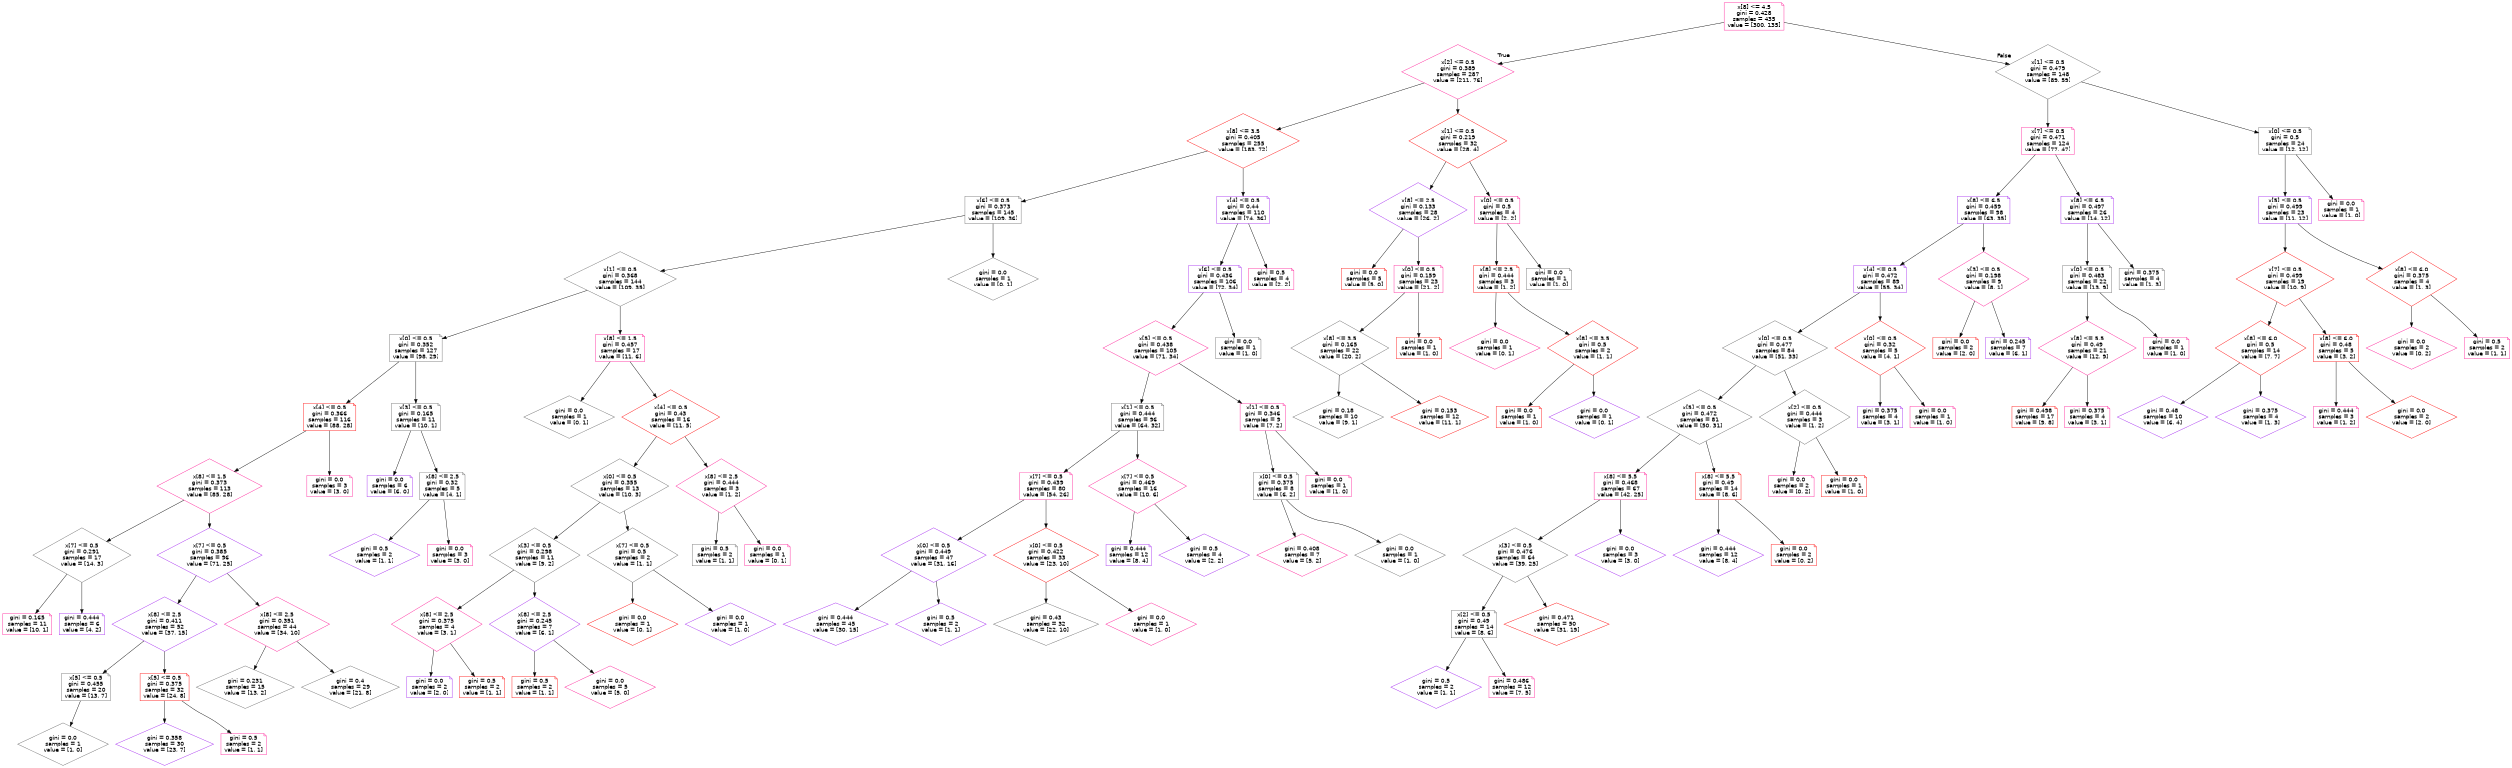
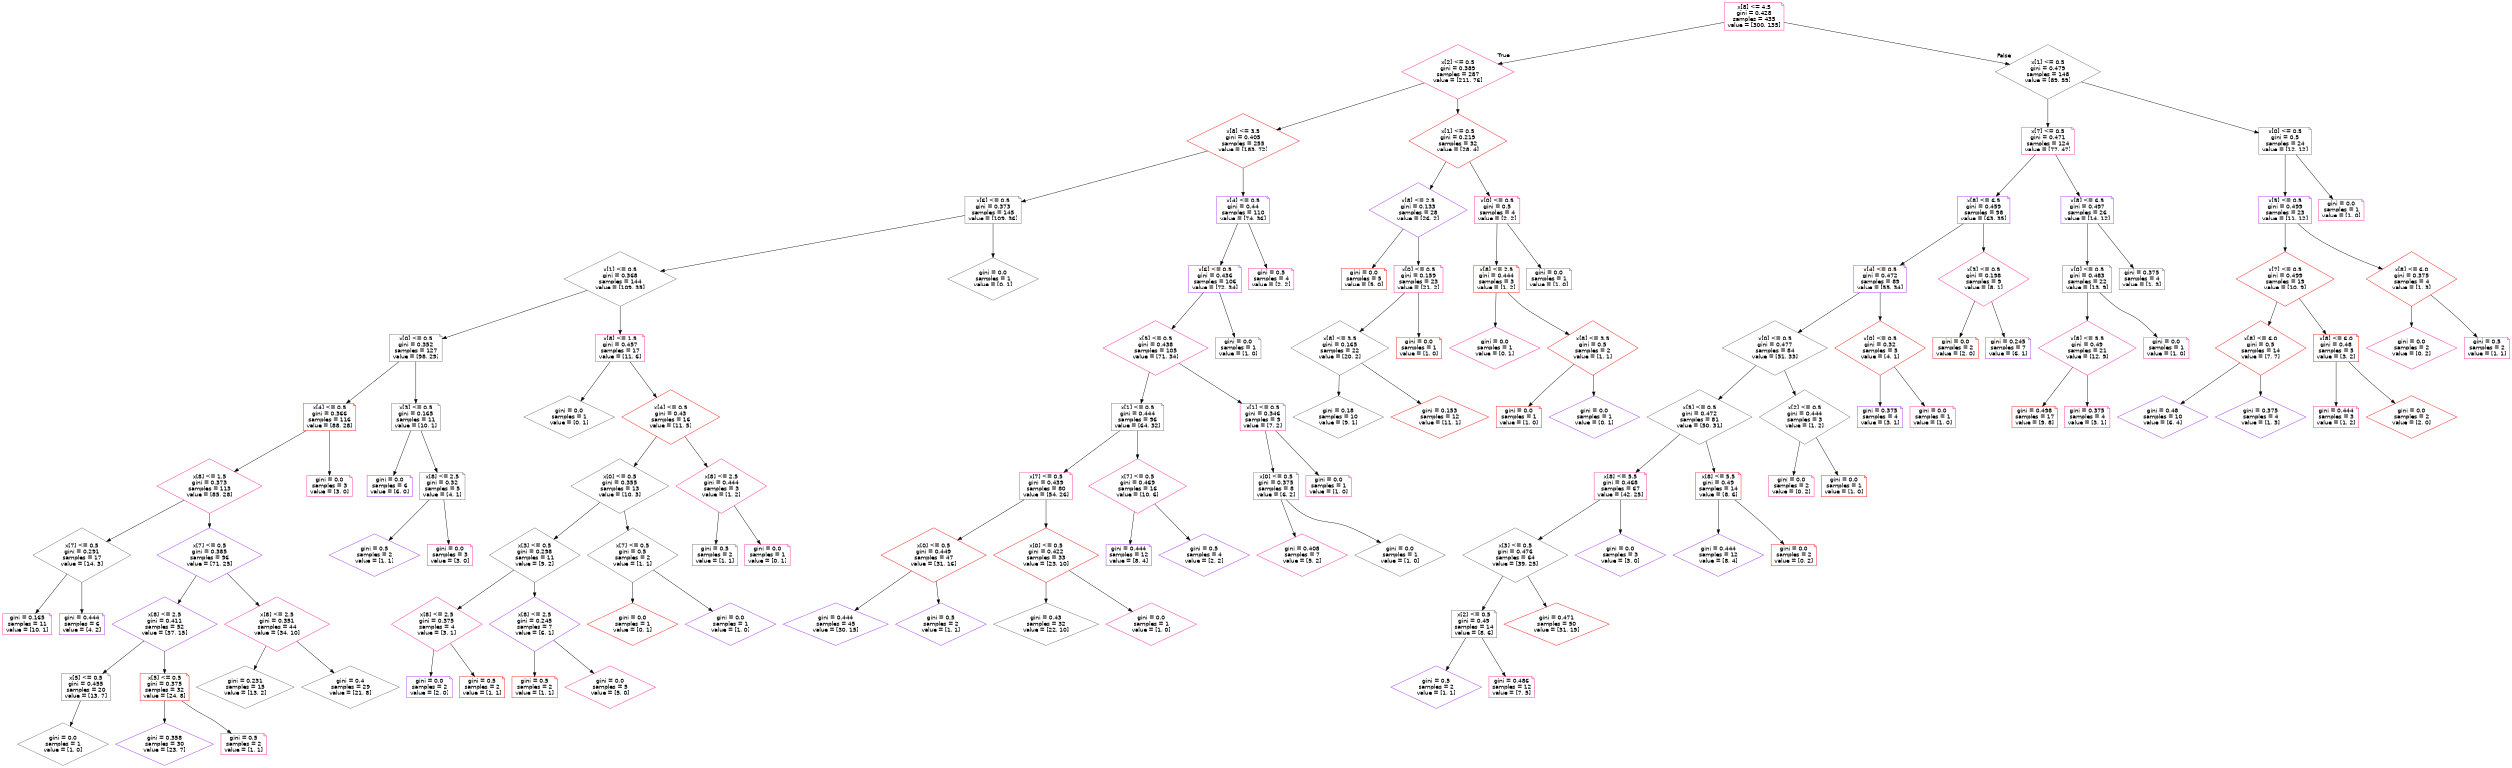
node "x[0] <= 0.5 gini = 0.449 samples = 47 value = [31, 16]": color purple -> red
